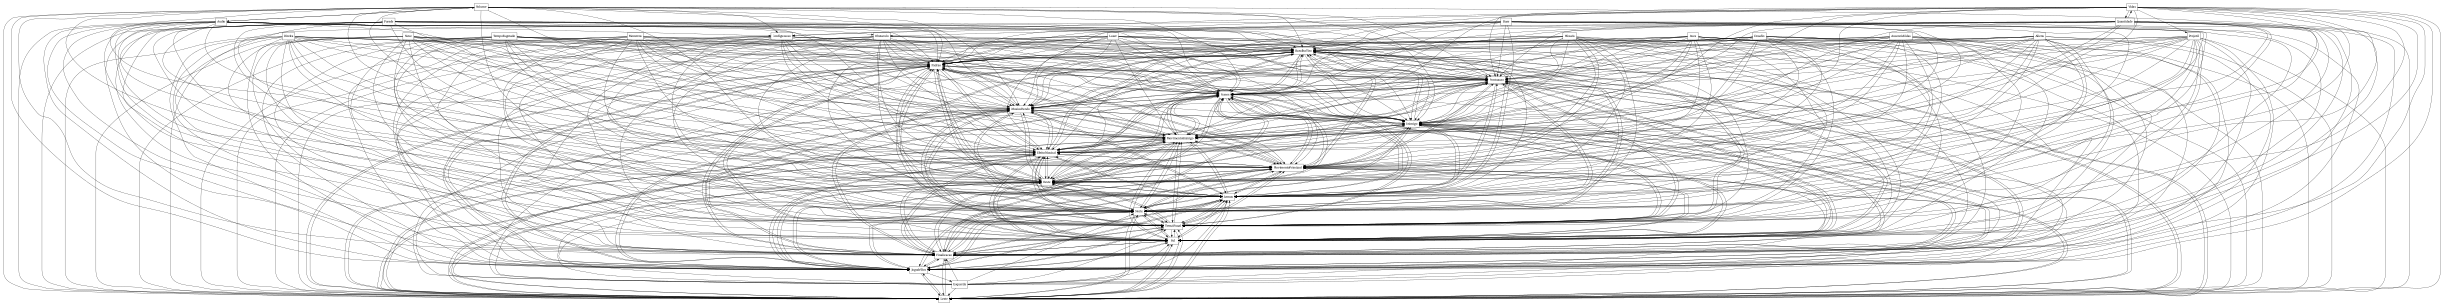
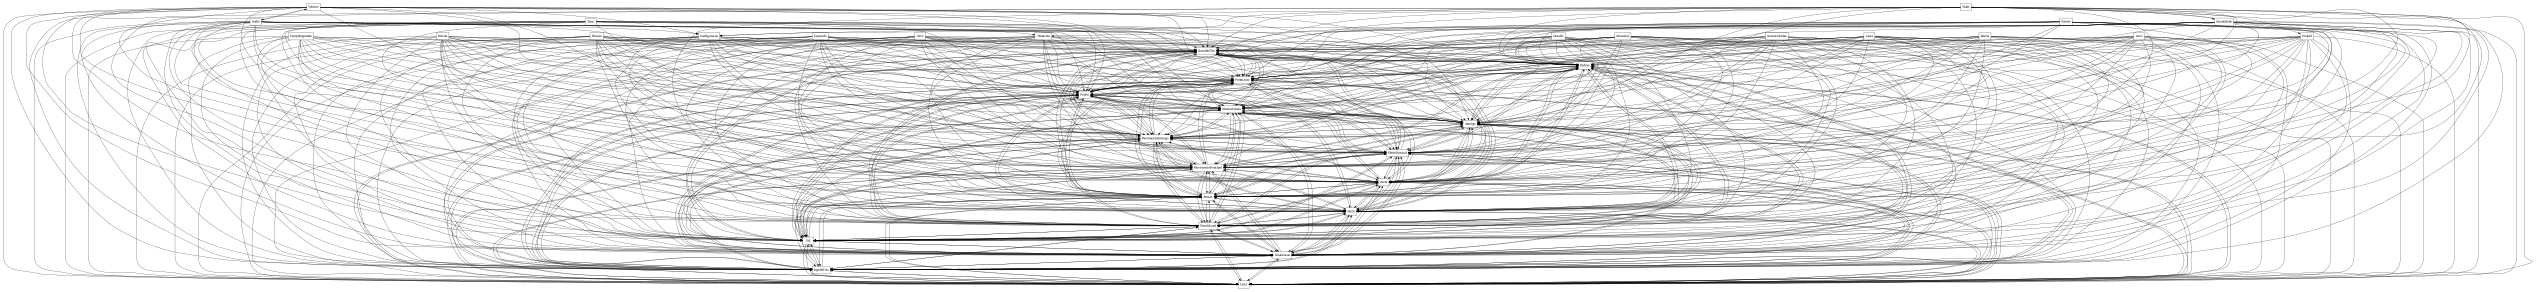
edge "JogodeTiro" -> "Esquerda": reversed
